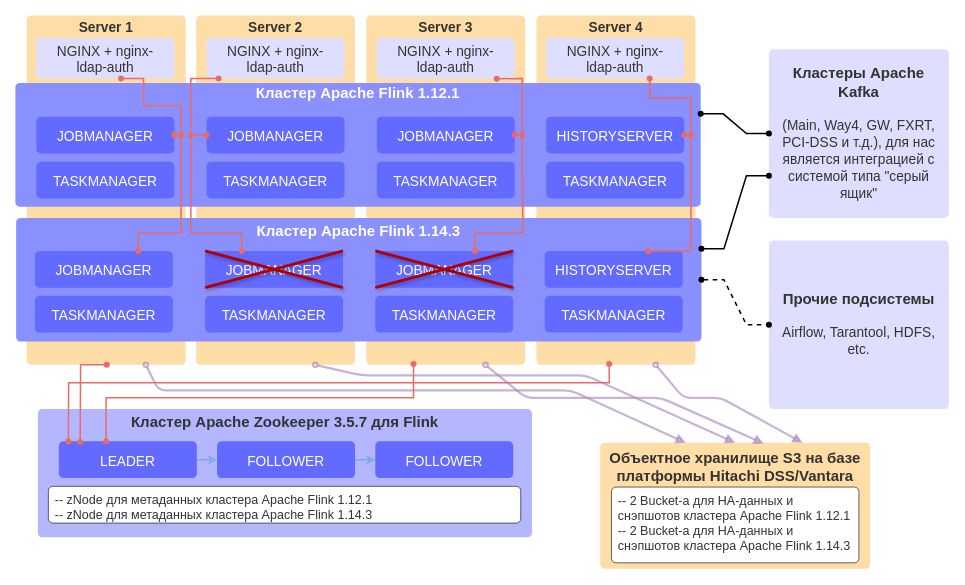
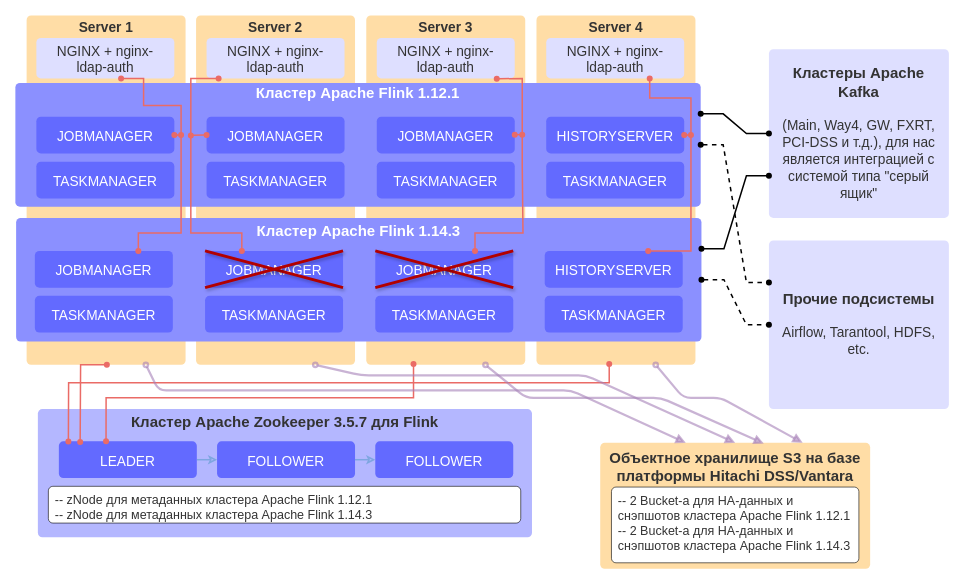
edge "Кластер Apache Flink 1.12.1" -- "Прочие подсистемы Airflow, Tarantool, HDFS, etc.": added
